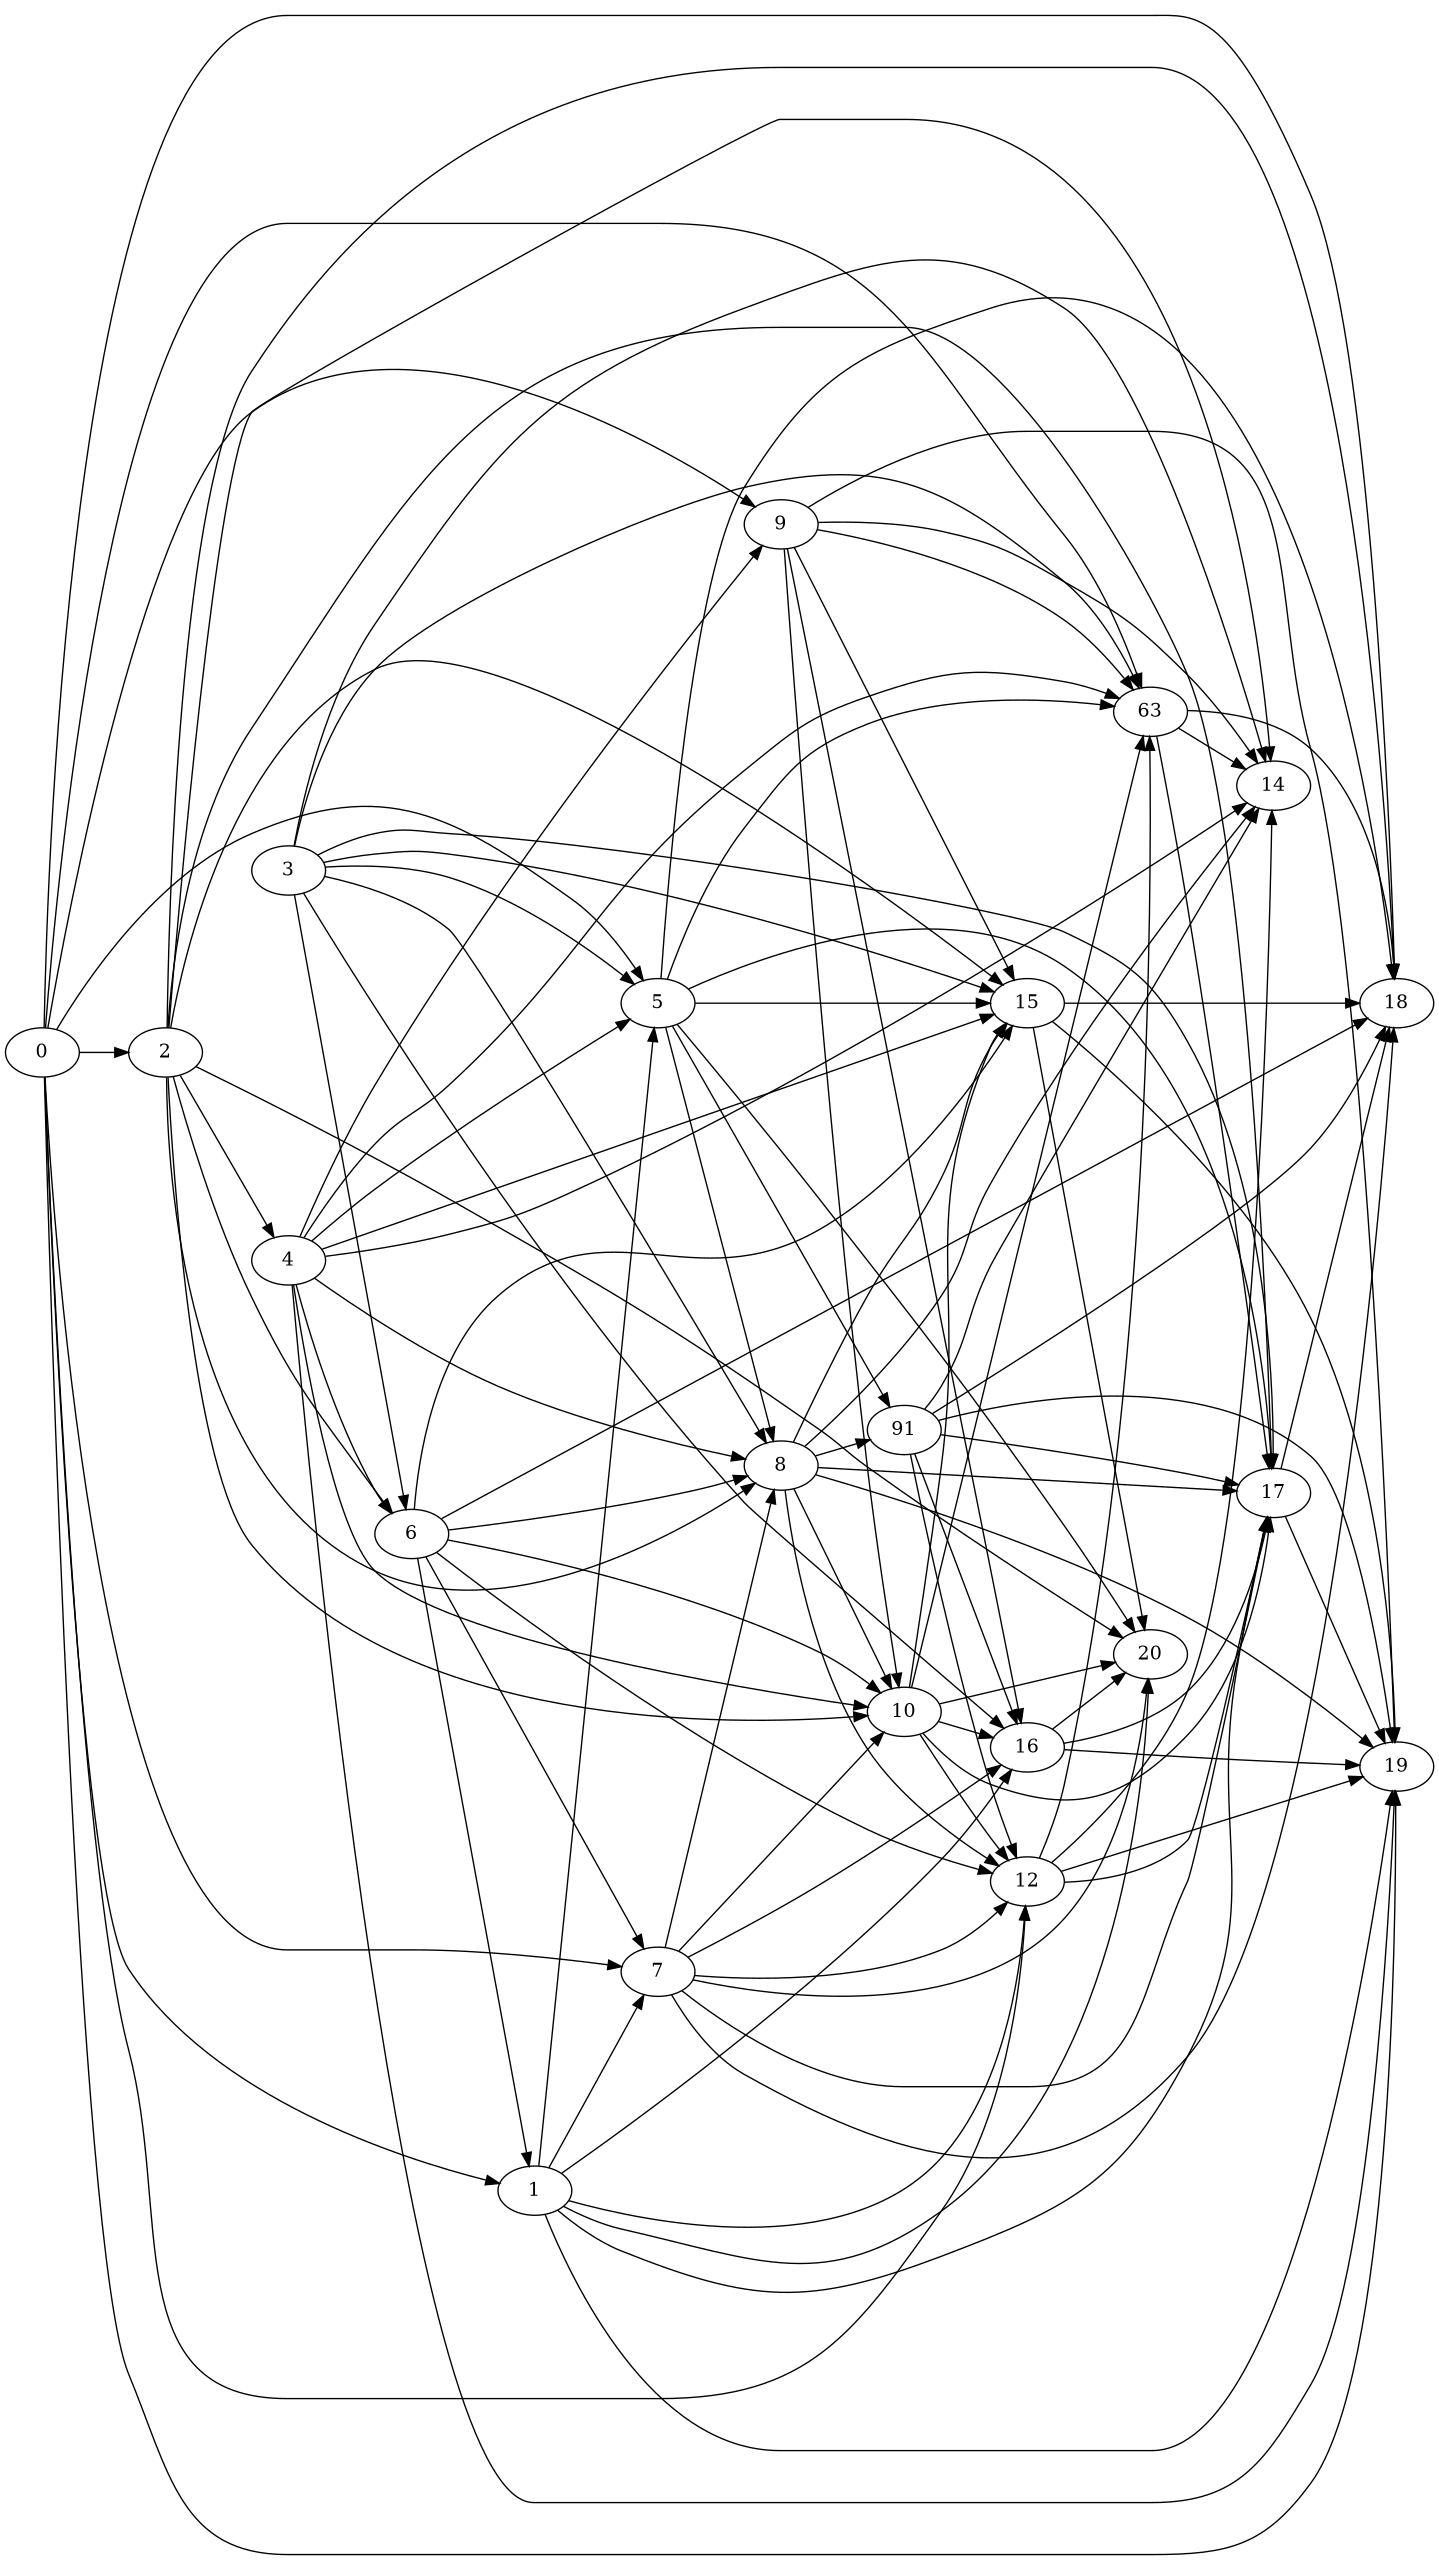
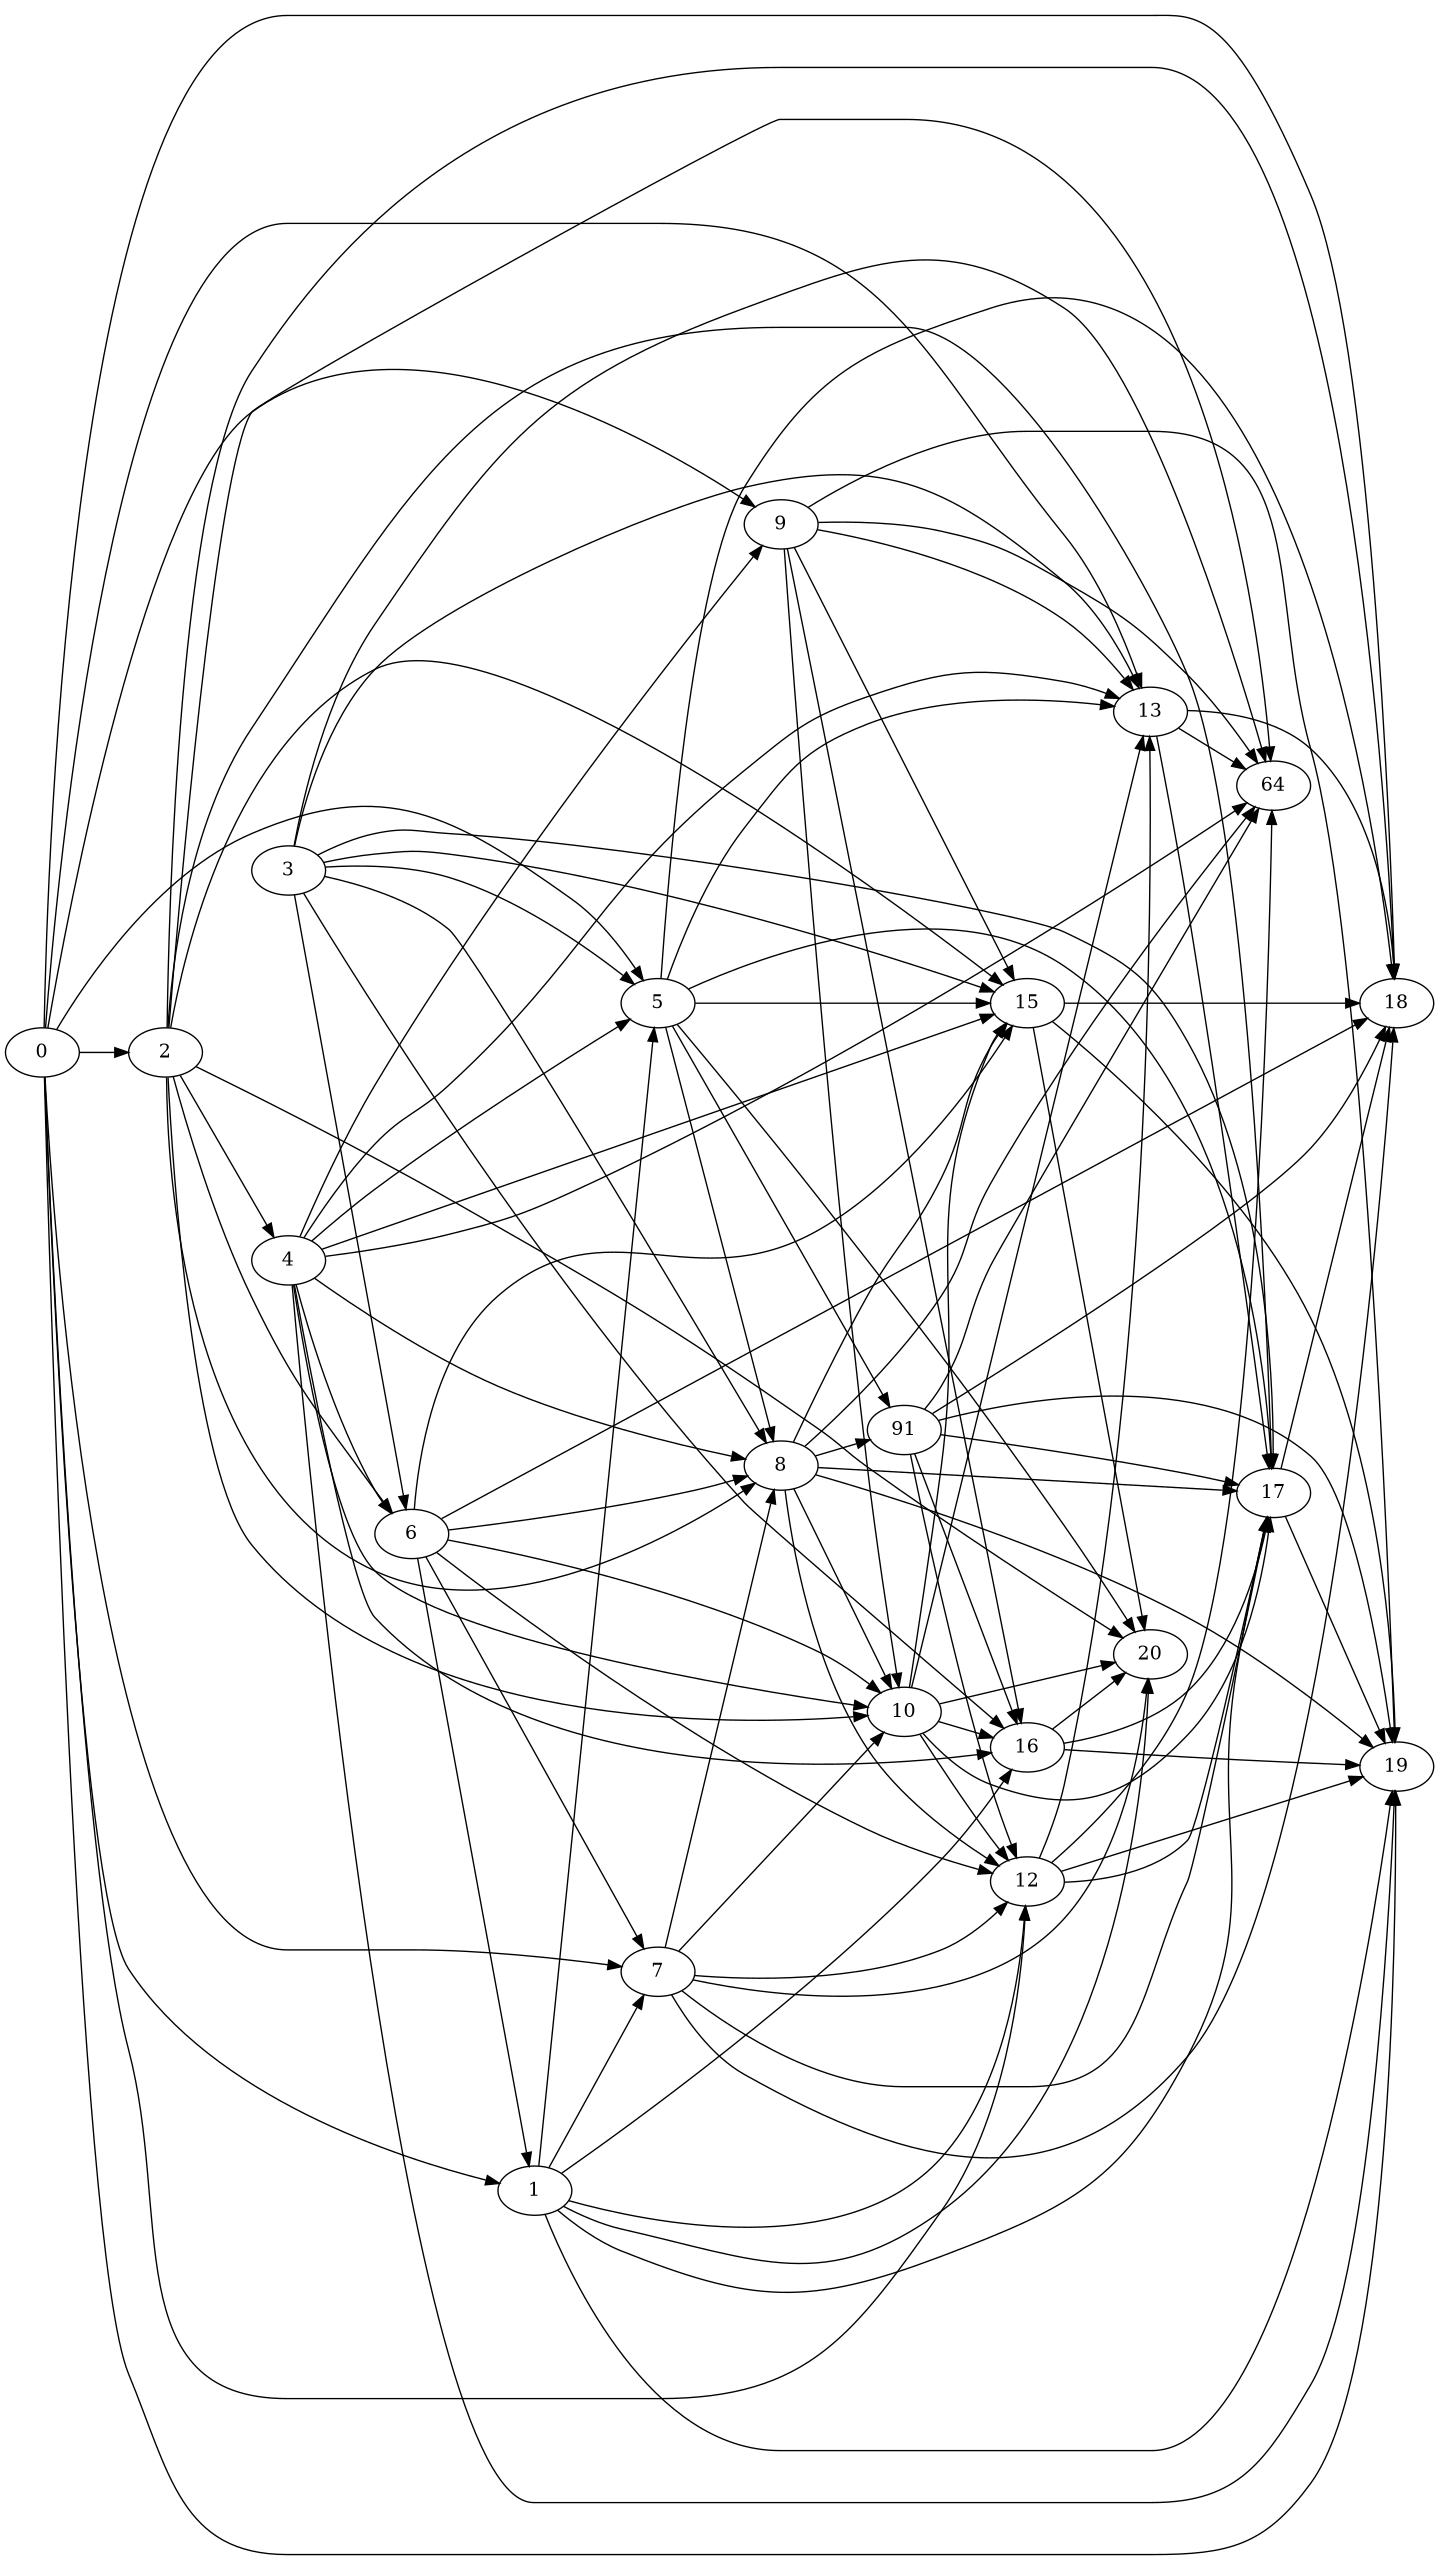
node "63": label "63" -> "13"
node "14": label "14" -> "64"
edge "7" -> "16": now "4" -> "16"
